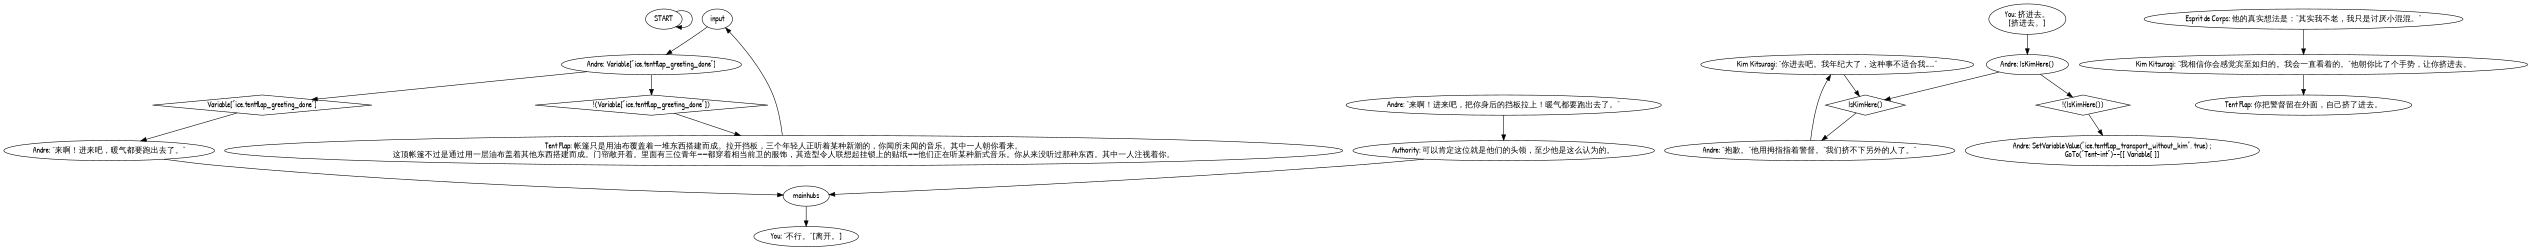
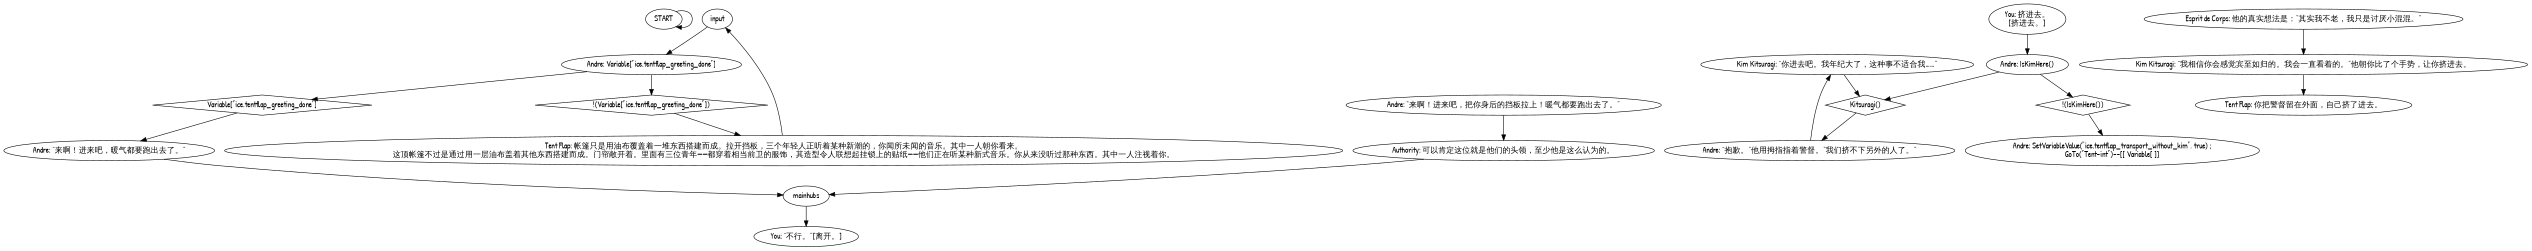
node "IsKimHere()": label "IsKimHere()" -> "Kitsuragi()"
